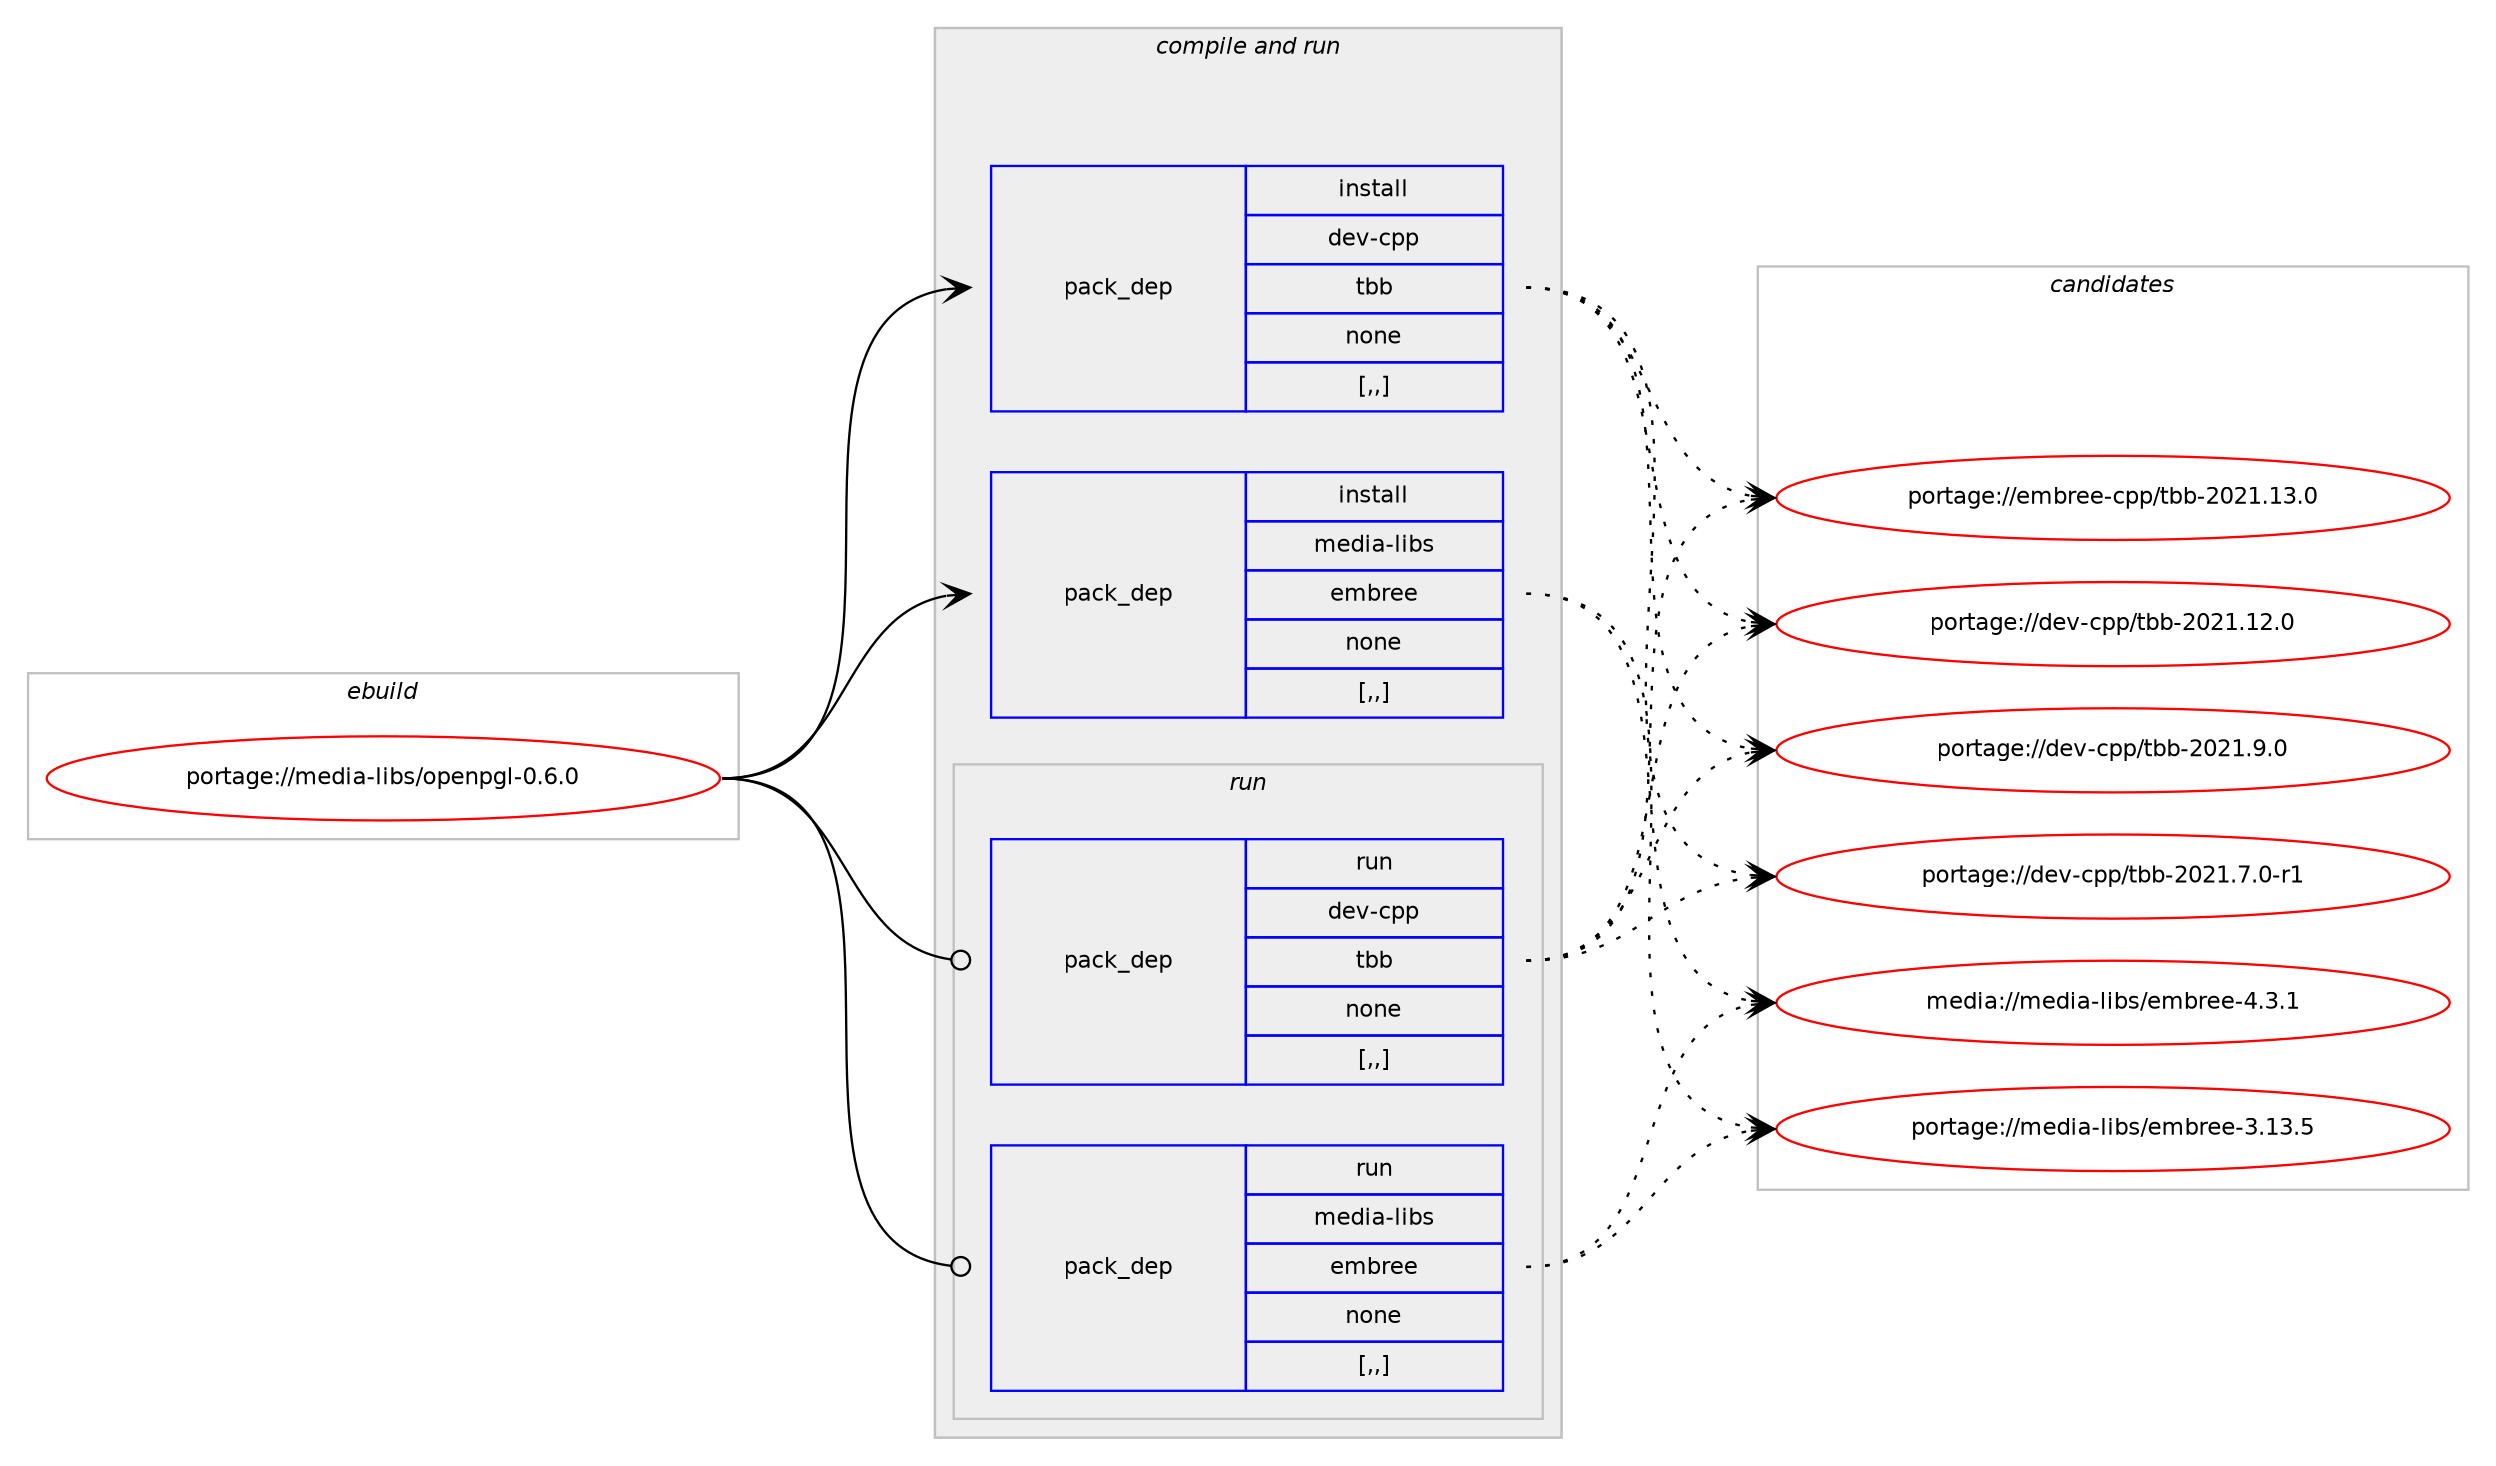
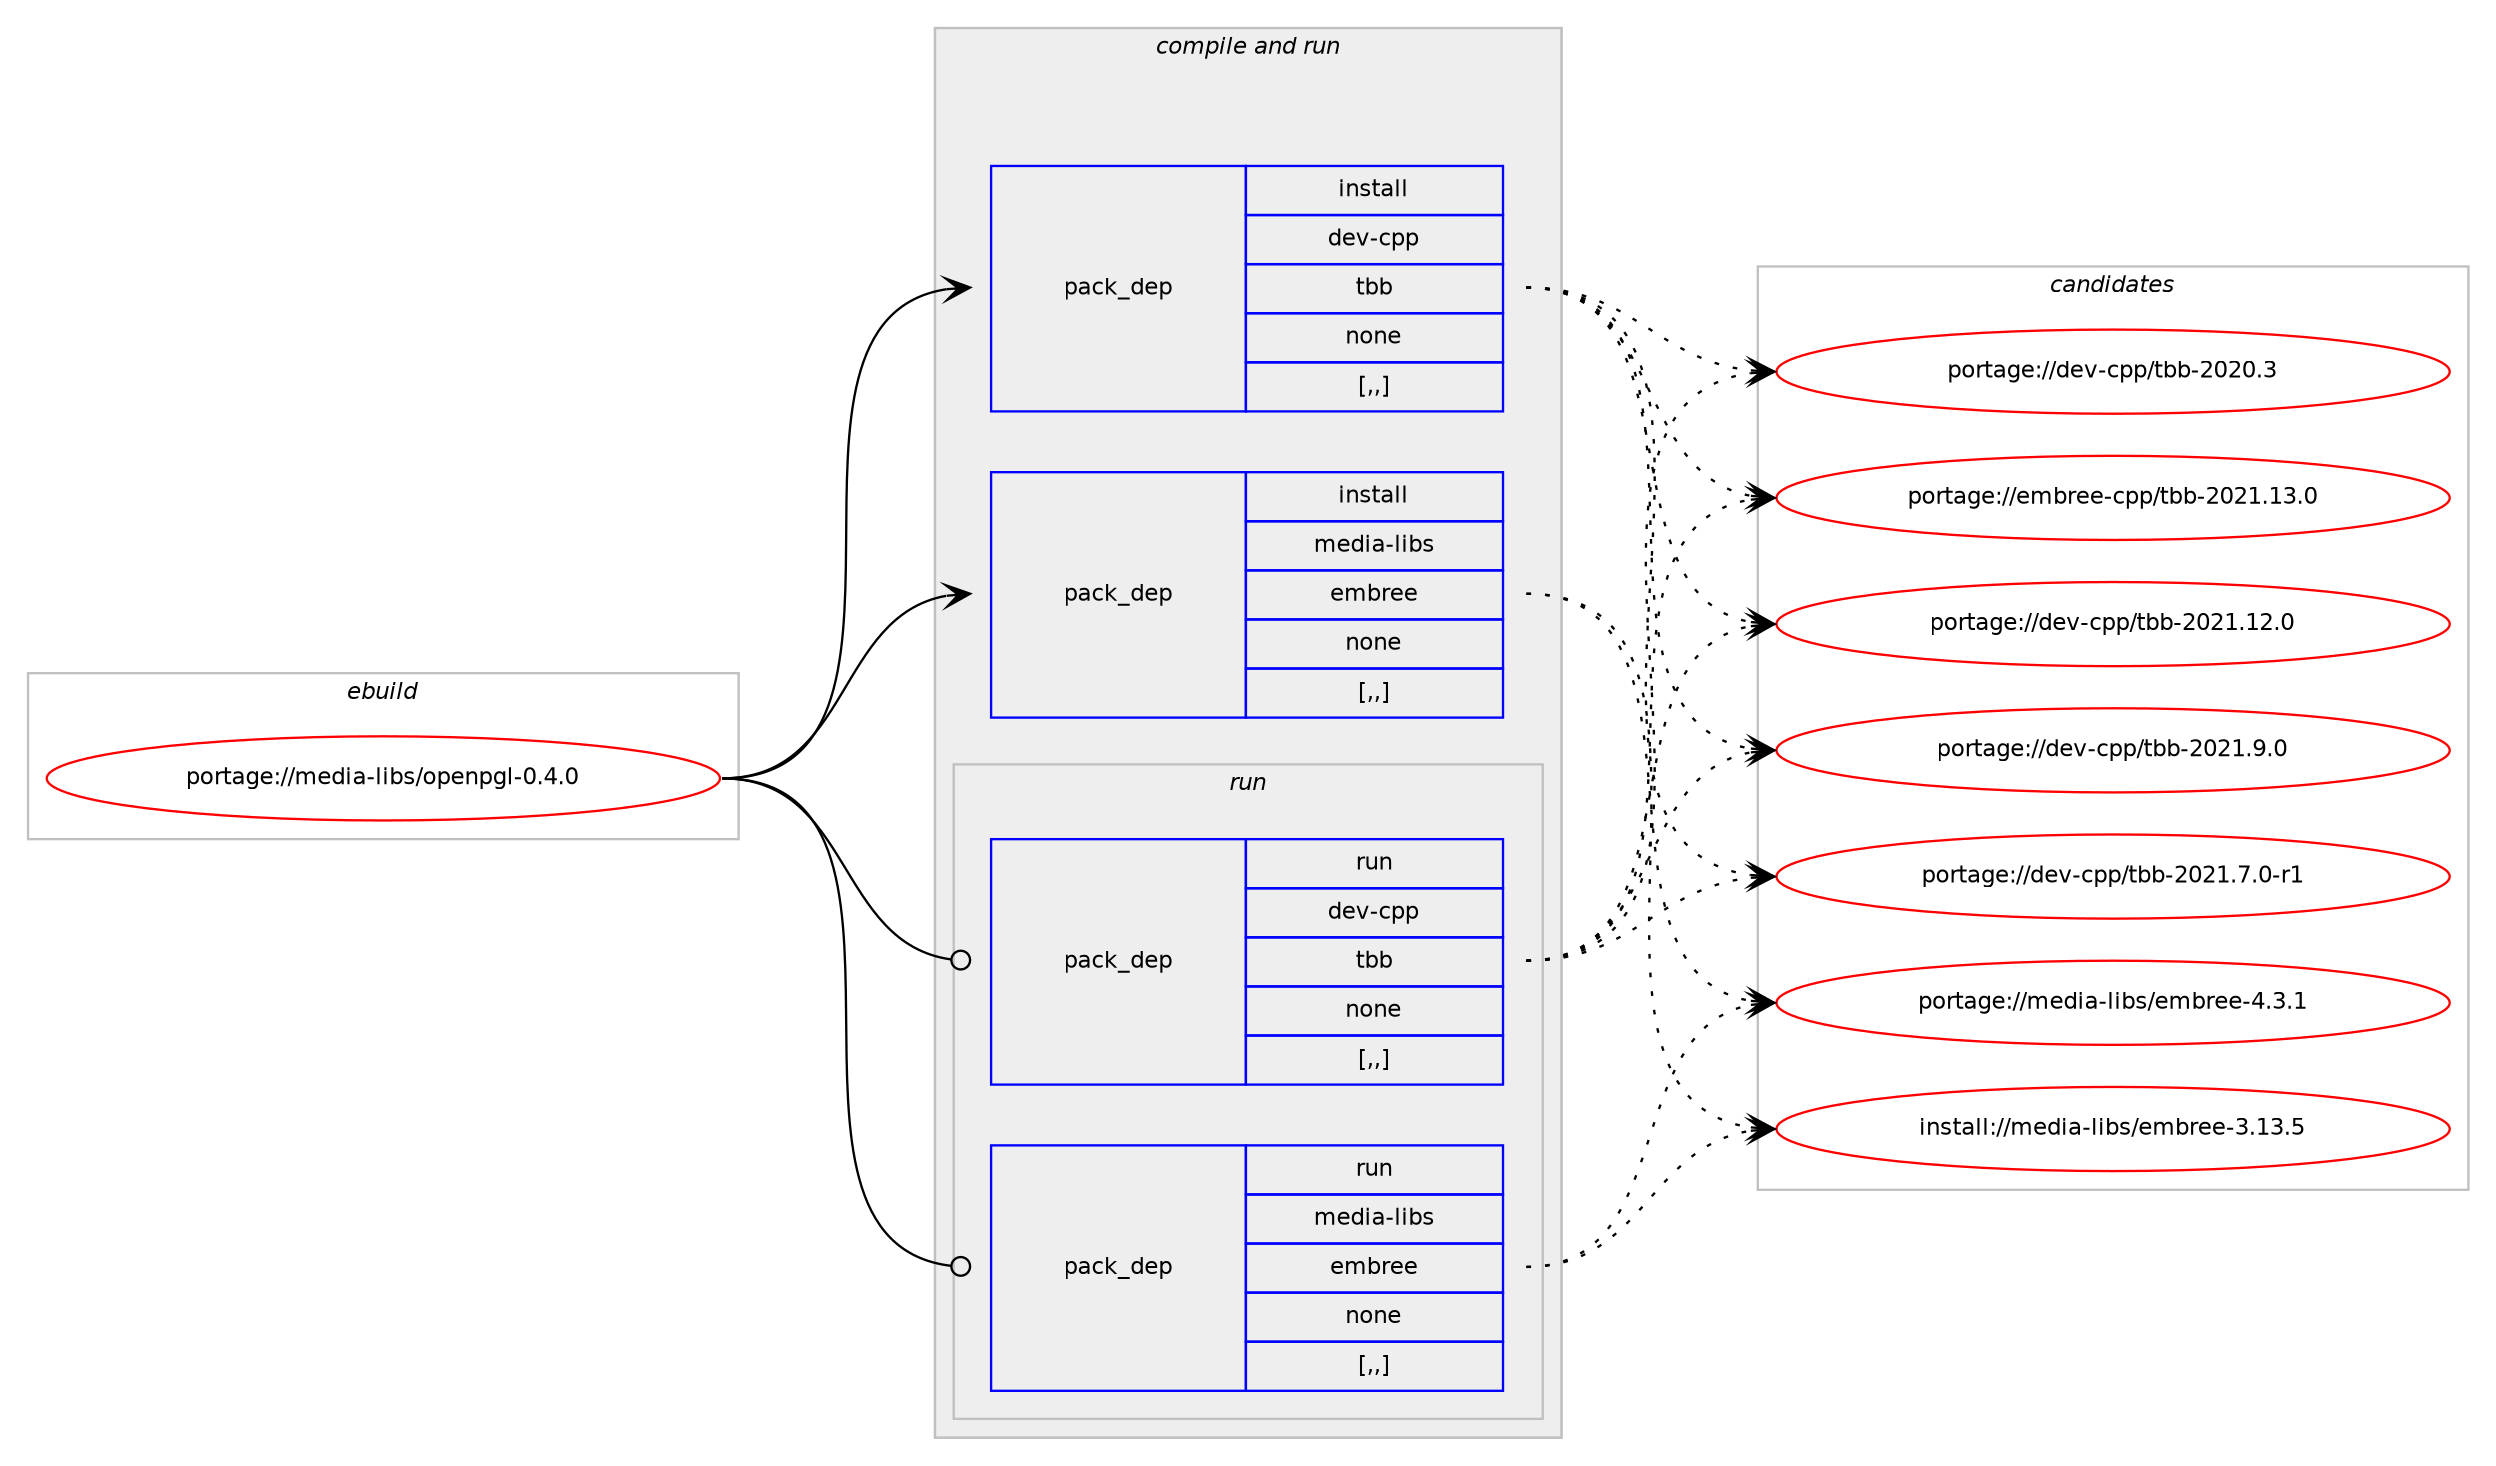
node "portage://dev-cpp/tbb-2020.3": added
node "portage://media-libs/openpgl-0.6.0": label "portage://media-libs/openpgl-0.6.0" -> "portage://media-libs/openpgl-0.4.0"
node "media://media-libs/embree-4.3.1": label "media://media-libs/embree-4.3.1" -> "portage://media-libs/embree-4.3.1"
node "portage://media-libs/embree-3.13.5": label "portage://media-libs/embree-3.13.5" -> "install://media-libs/embree-3.13.5"
